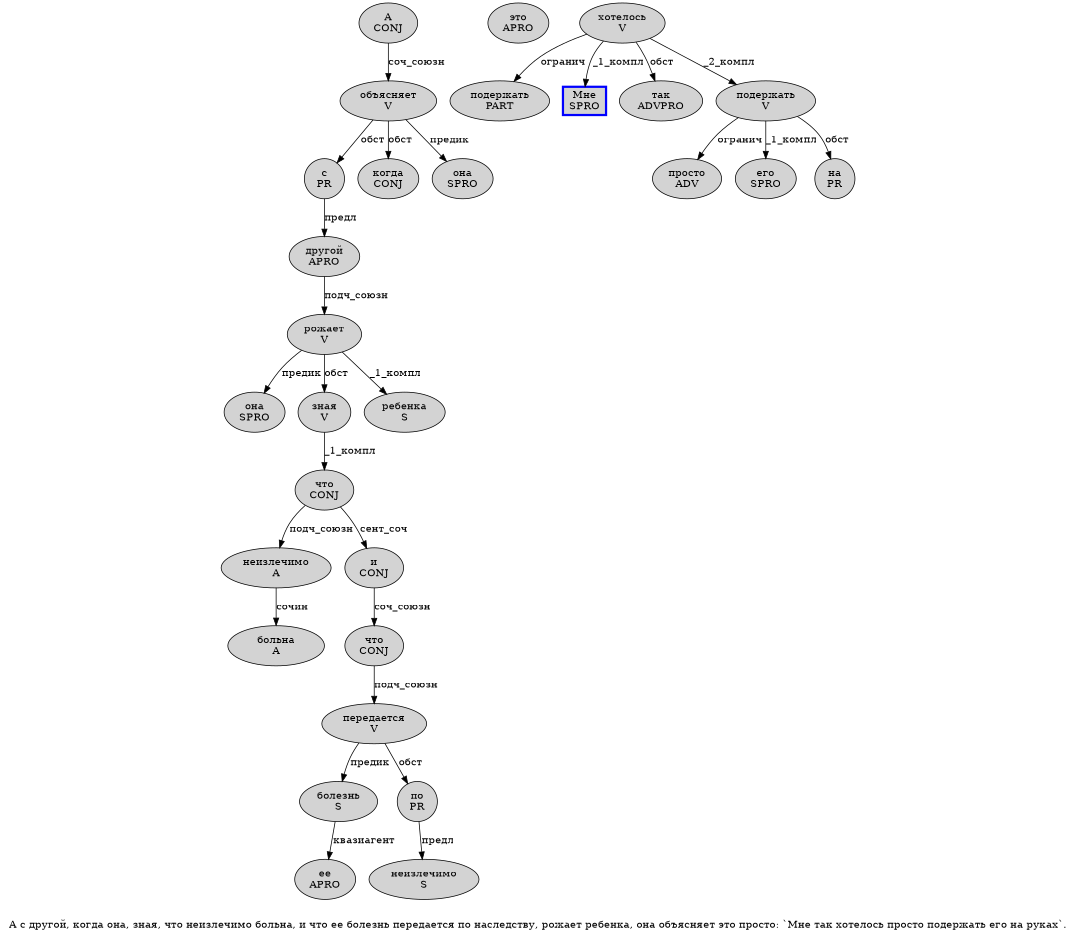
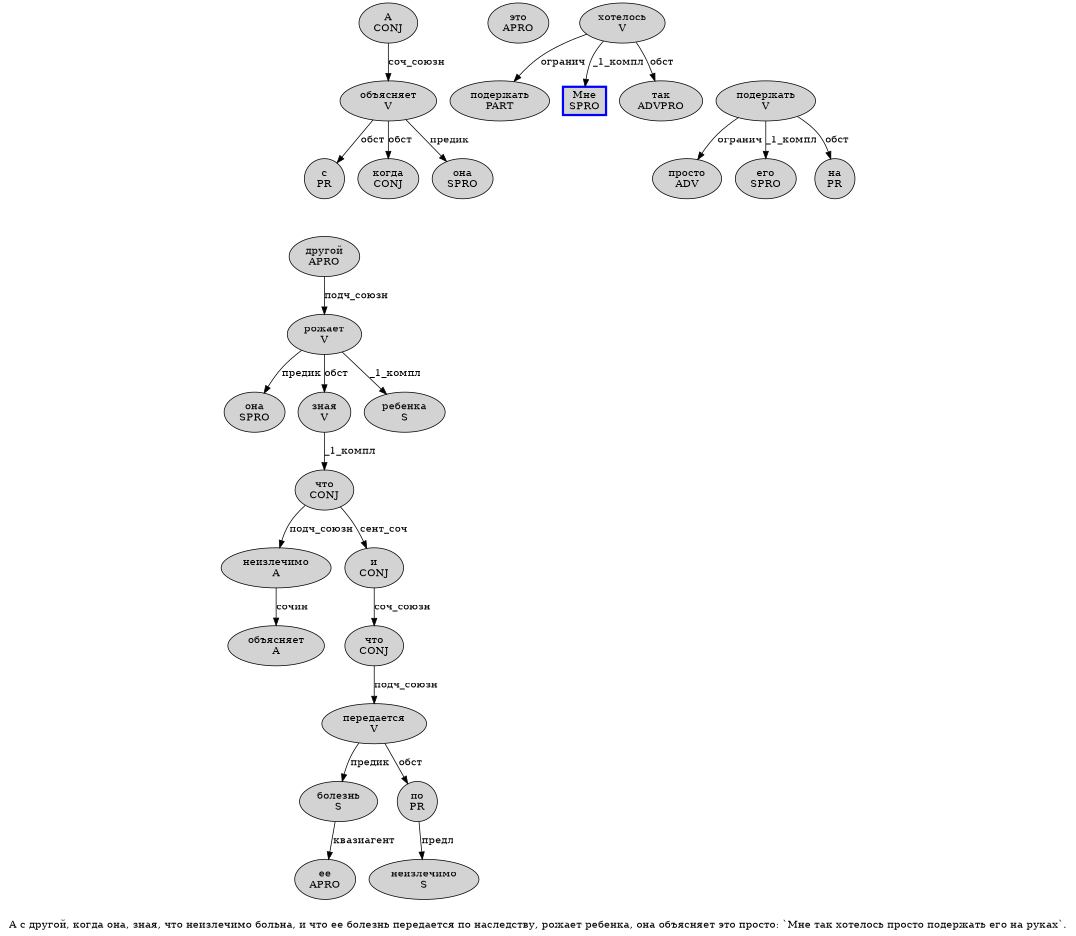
edge "хотелось V" -> "подержать V": removed, label "_2_компл"
edge "с PR" -> "другой APRO": removed, label "предл"
node "больна A": label "больна A" -> "объясняет A"
